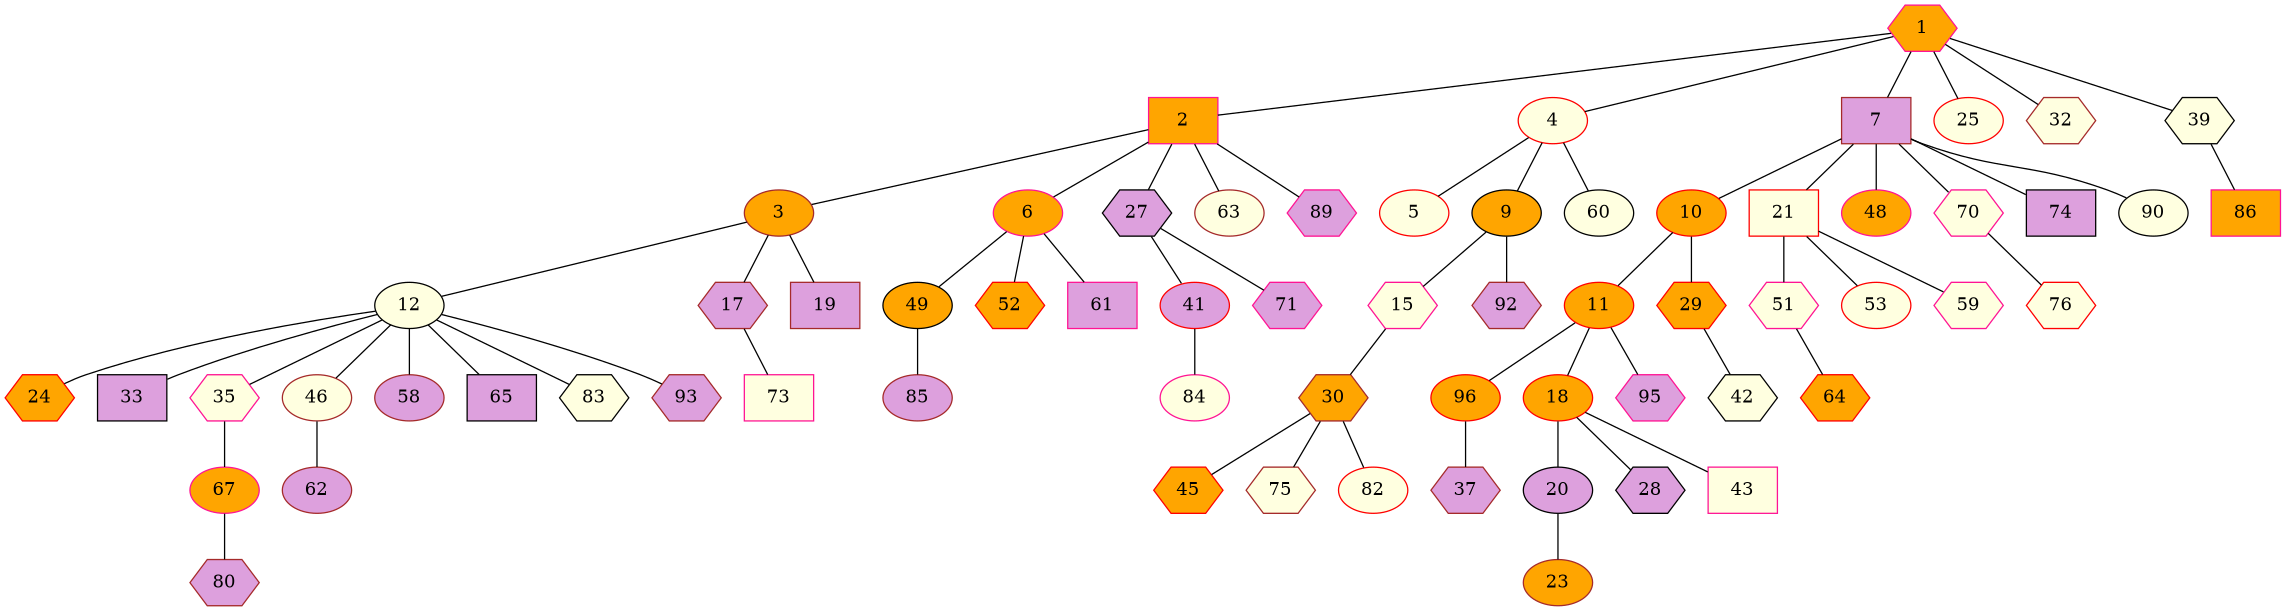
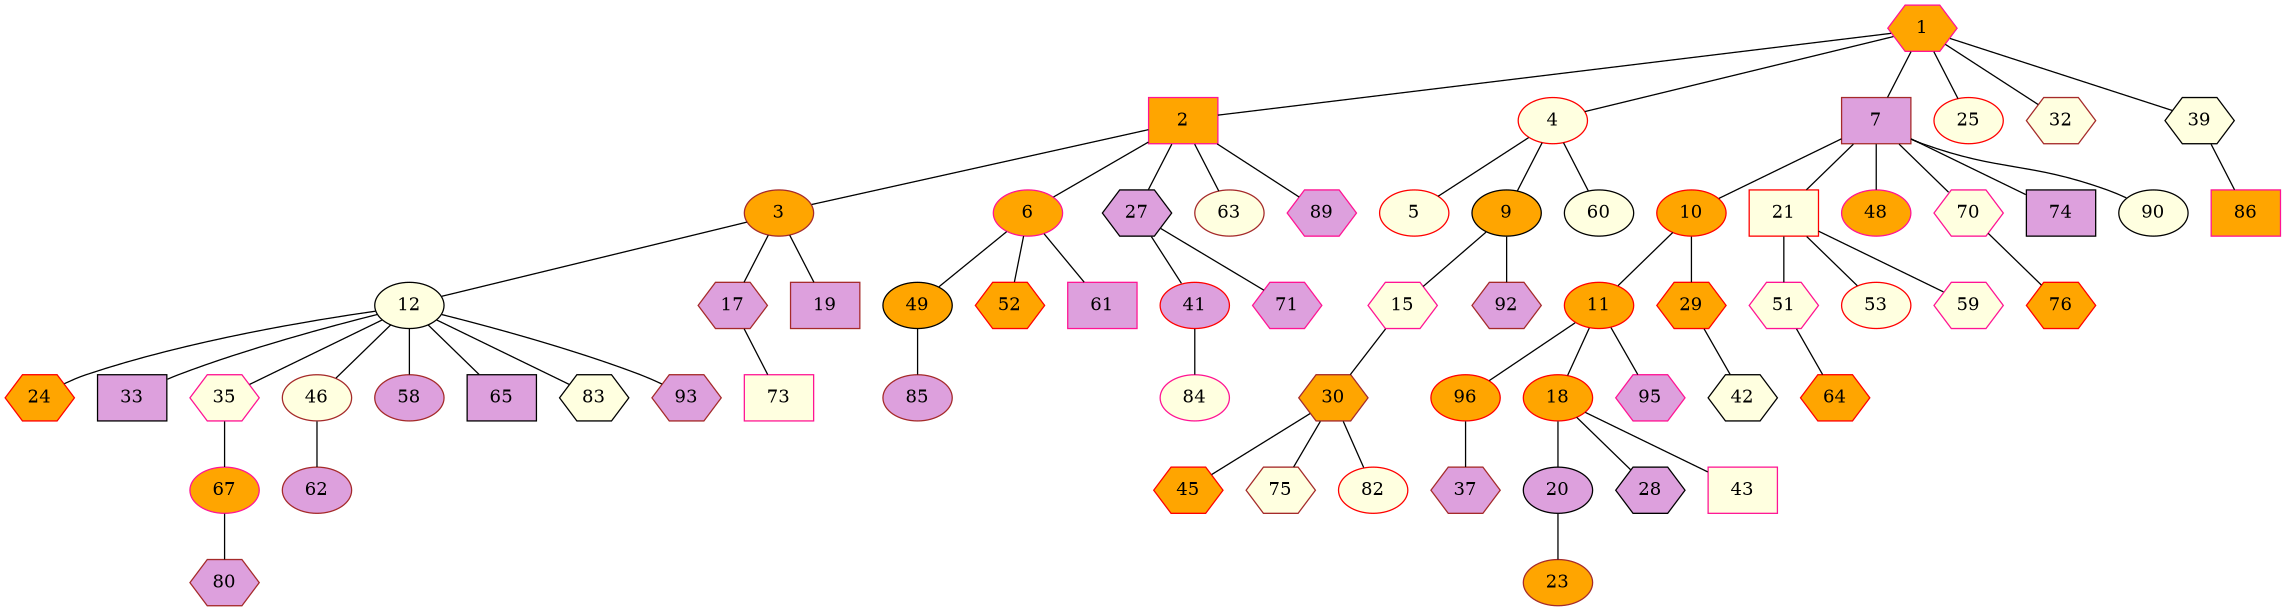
node "76": fillcolor lightyellow -> orange
